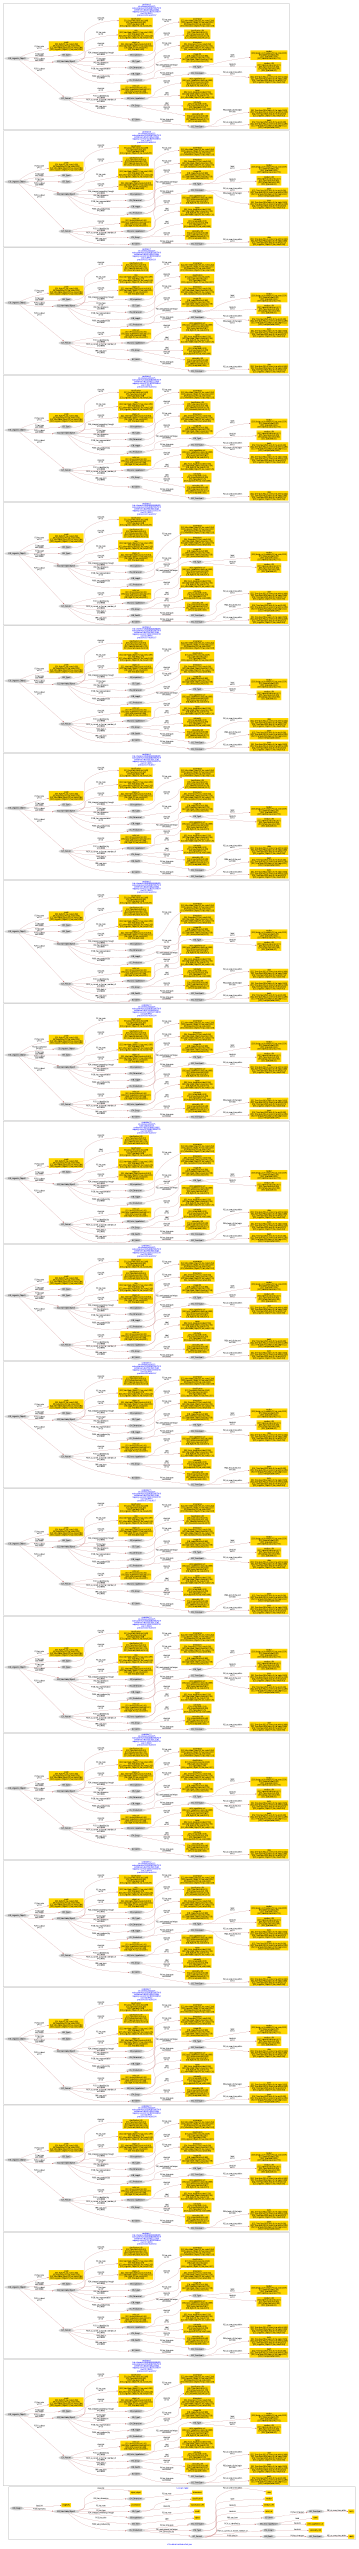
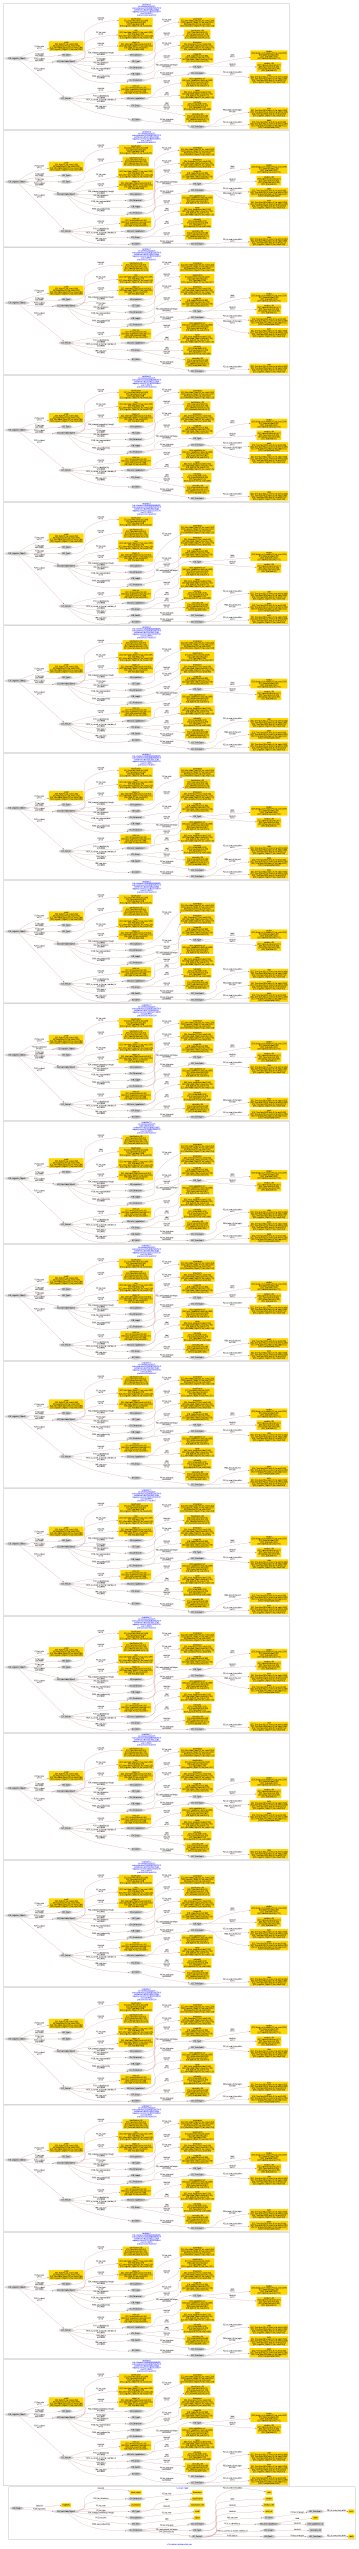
node "artist_appellation_uri": fillcolor gold -> lightgray
node "nationality_URI": fillcolor gold -> lightgray
